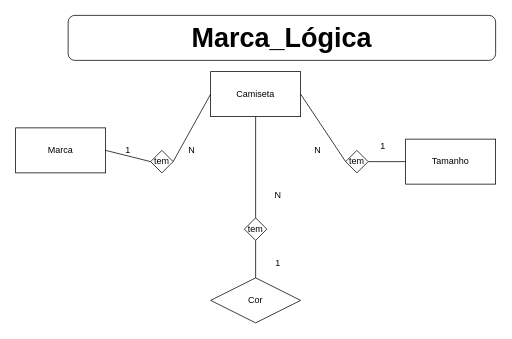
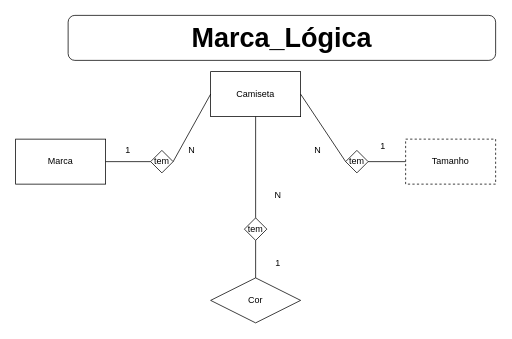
node "Marca": moved (60, 150) -> (60, 162)
node "Tamanho": style solid -> dashed
